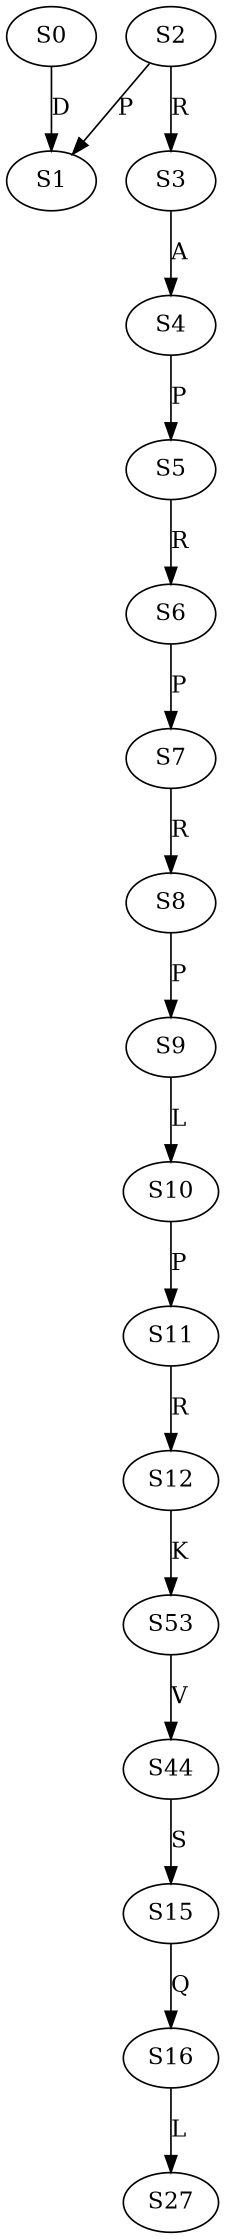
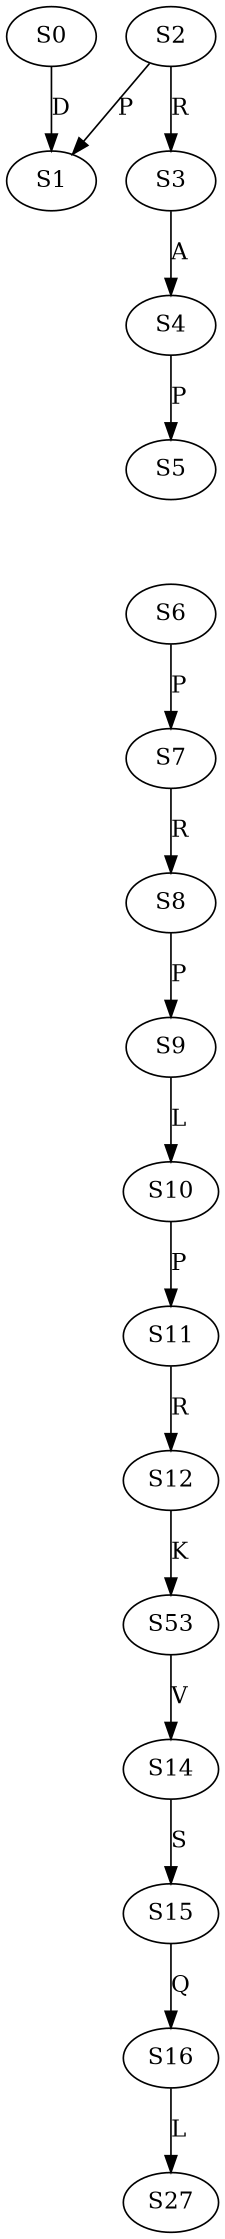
edge "S5" -> "S6": removed, label "R"
node "S44": label "S44" -> "S14"
